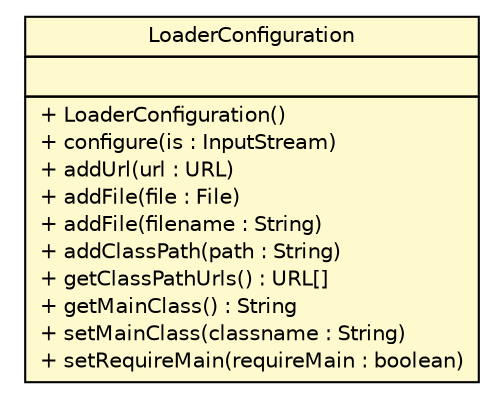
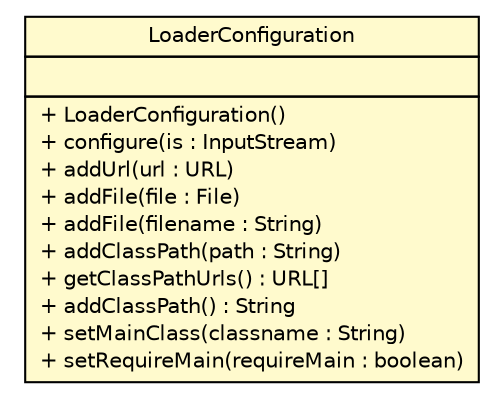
node "LoaderConfiguration": text "+ getMainClass() : String" -> "+ addClassPath() : String"
